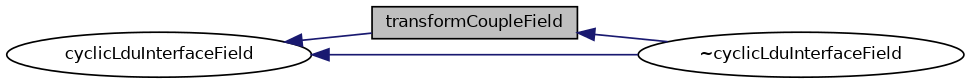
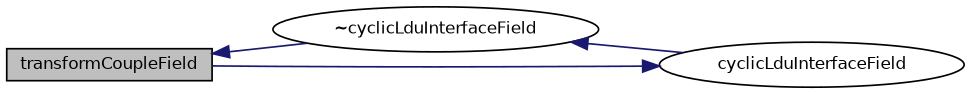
edge "~cyclicLduInterfaceField" -> "cyclicLduInterfaceField": reversed
